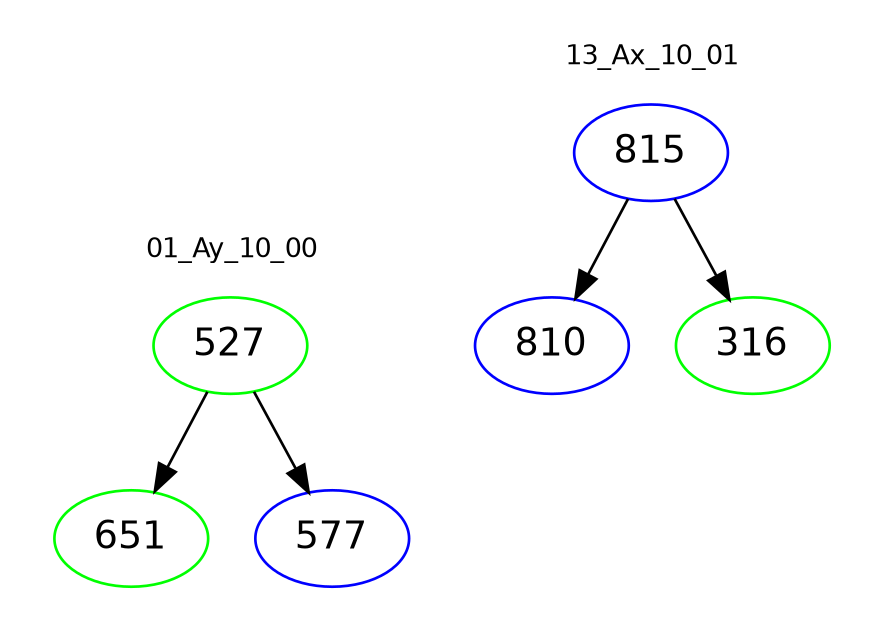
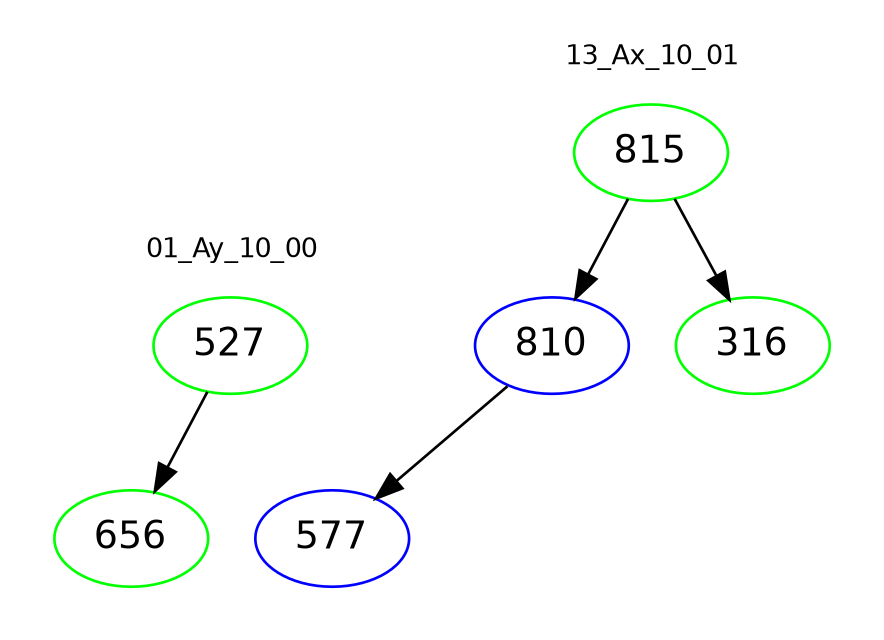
node "815": color blue -> green
edge "527" -> "577": now "810" -> "577"
node "651": label "651" -> "656"
